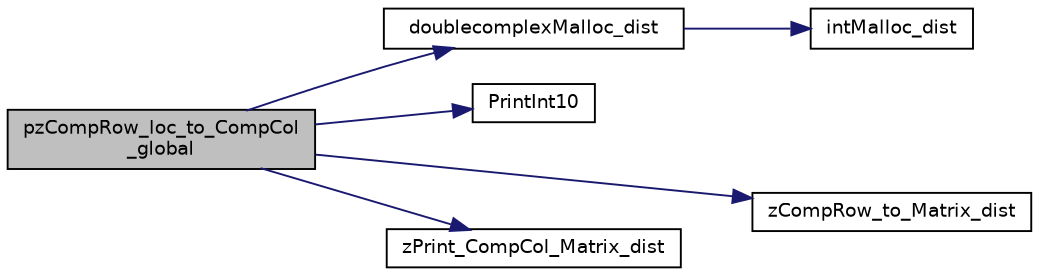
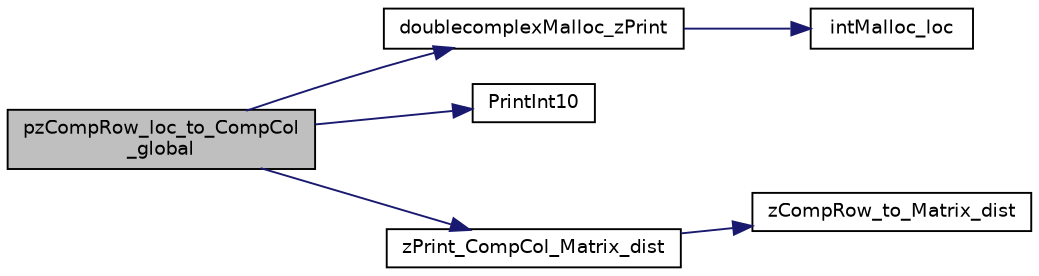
node "doublecomplexMalloc_dist": label "doublecomplexMalloc_dist" -> "doublecomplexMalloc_zPrint"
node "intMalloc_dist": label "intMalloc_dist" -> "intMalloc_loc"
edge "pzCompRow_loc_to_CompCol _global" -> "zCompRow_to_Matrix_dist": now "zPrint_CompCol_Matrix_dist" -> "zCompRow_to_Matrix_dist"
